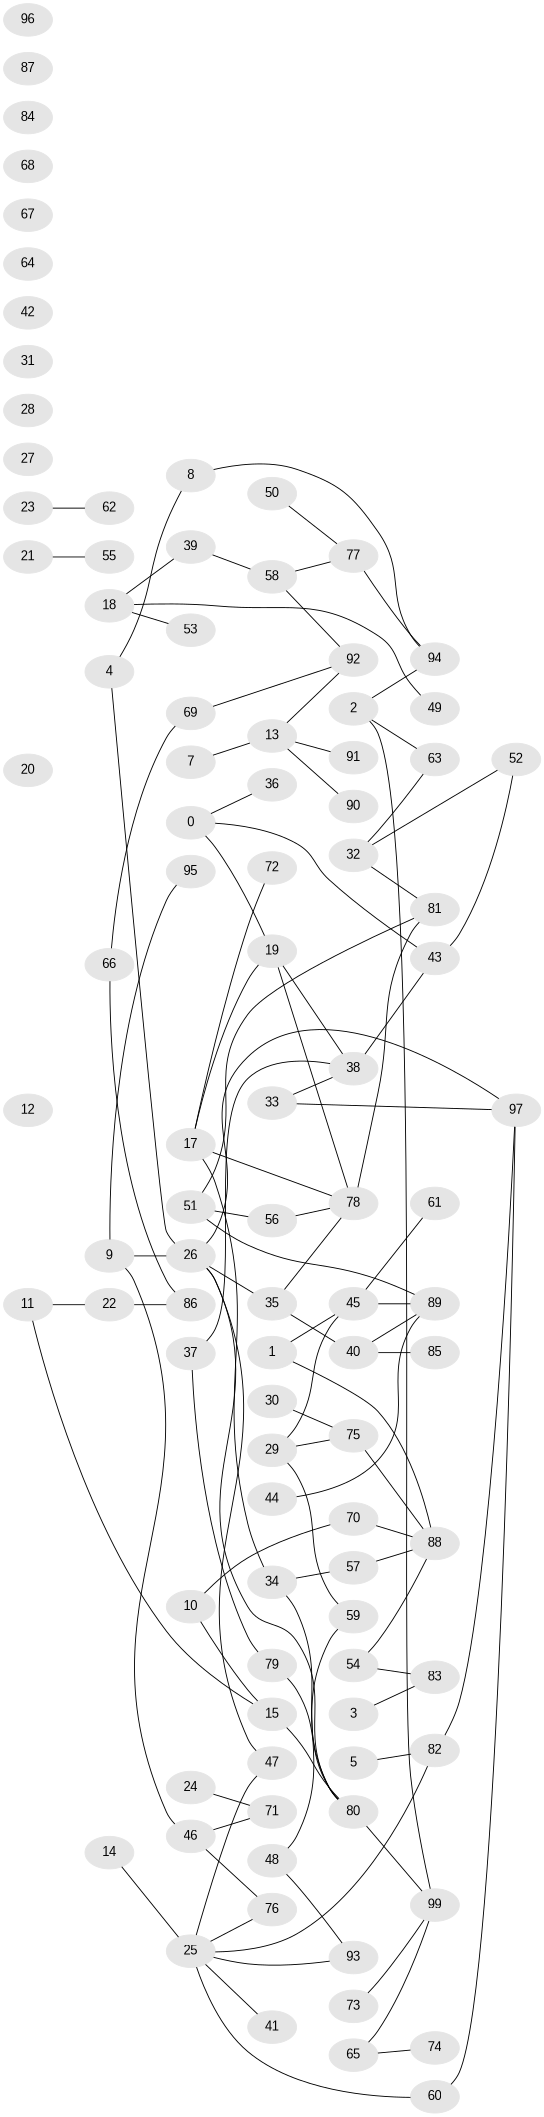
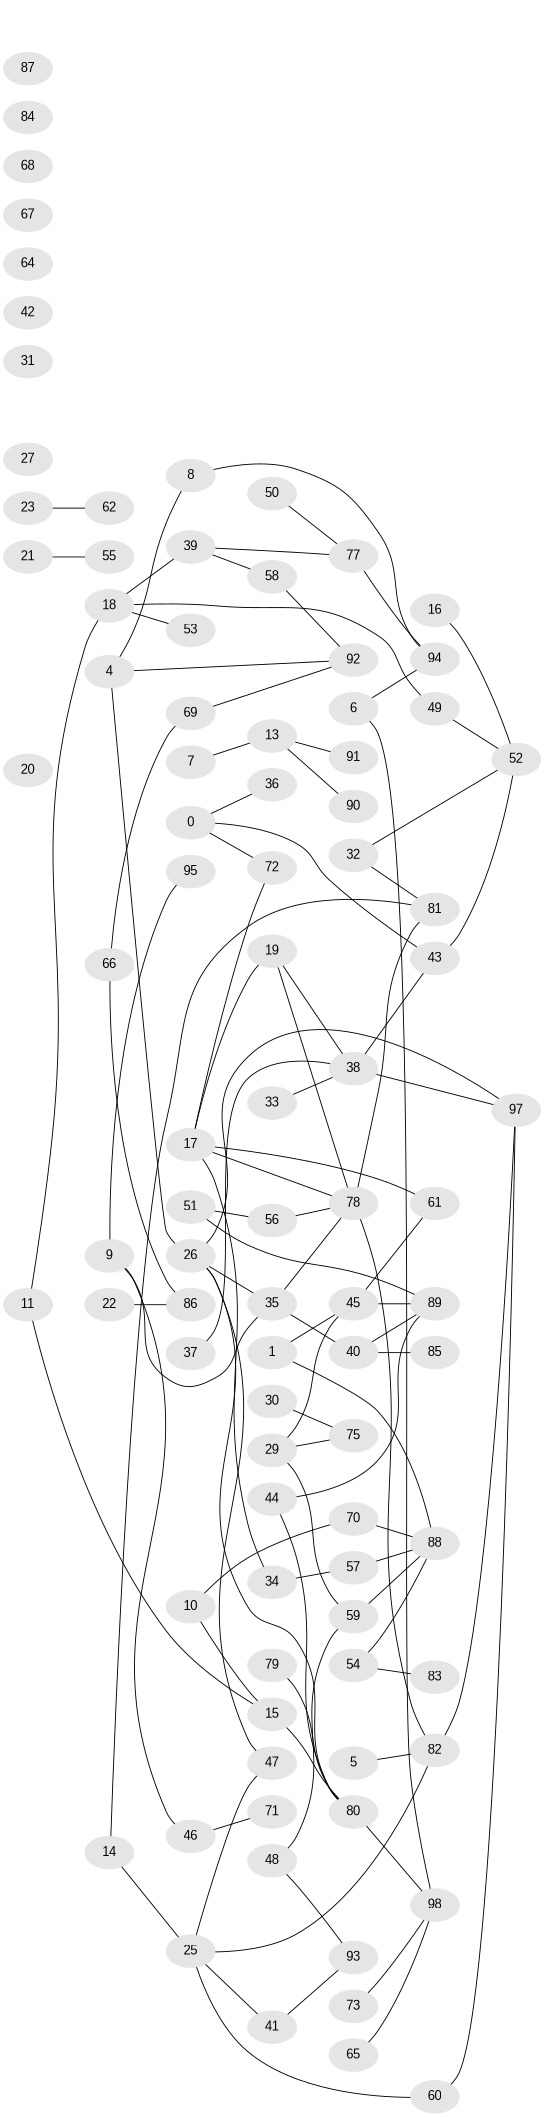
node "96": removed
node "28": removed
edge "77" -- "58": now "77" -- "39"
node "16": added
edge "92" -- "13": now "92" -- "4"
node "2": label "2" -> "6"
edge "49" -- "52": added
node "63": removed
edge "0" -- "19": now "0" -- "72"
edge "81" -- "51": now "81" -- "14"
edge "33" -- "97": now "38" -- "97"
node "12": removed
edge "17" -- "61": added
edge "9" -- "26": now "9" -- "35"
edge "11" -- "22": now "11" -- "18"
edge "78" -- "82": added
edge "75" -- "88": now "59" -- "88"
edge "37" -- "79": removed
edge "34" -- "80": now "44" -- "80"
node "3": removed
node "24": removed
node "99": label "99" -> "98"
node "76": removed
edge "25" -- "93": now "41" -- "93"
node "74": removed
